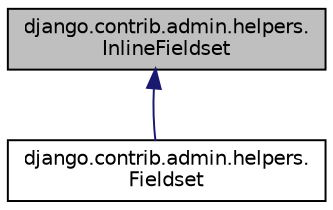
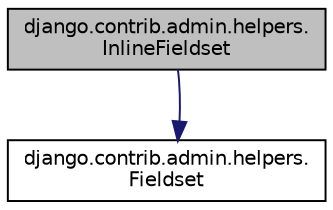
edge "django.contrib.admin.helpers. Fieldset" -> "django.contrib.admin.helpers. InlineFieldset": reversed
